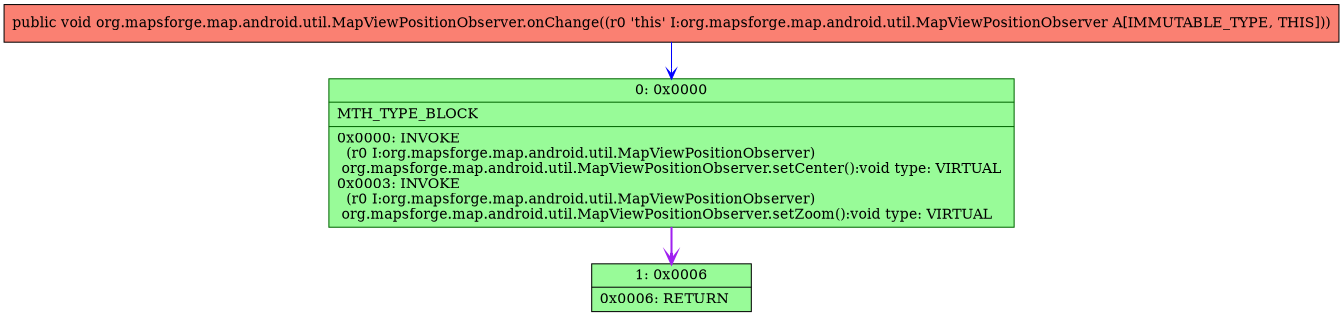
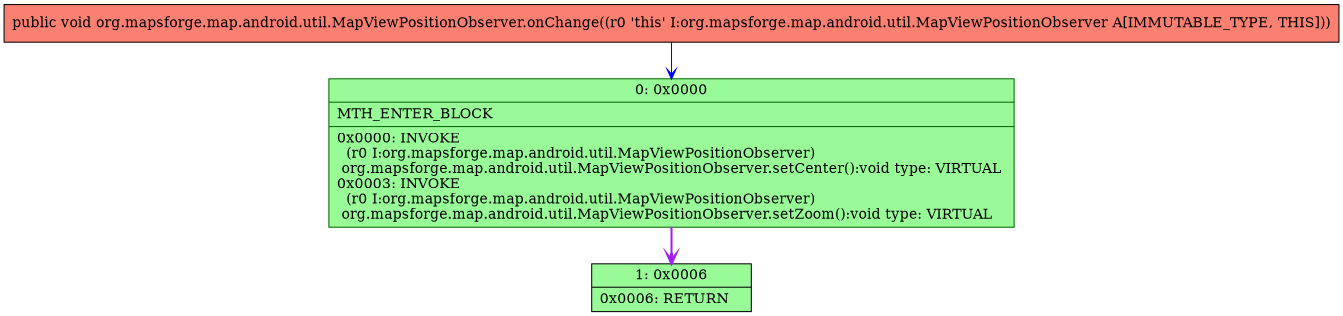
node "0: 0x0000": text "MTH_TYPE_BLOCK" -> "MTH_ENTER_BLOCK"
